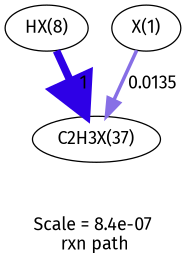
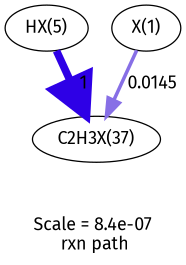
node "HX(8)": label "HX(8)" -> "HX(5)"
edge "X(1)" -> "C2H3X(37)": label " 0.0135" -> " 0.0145"
